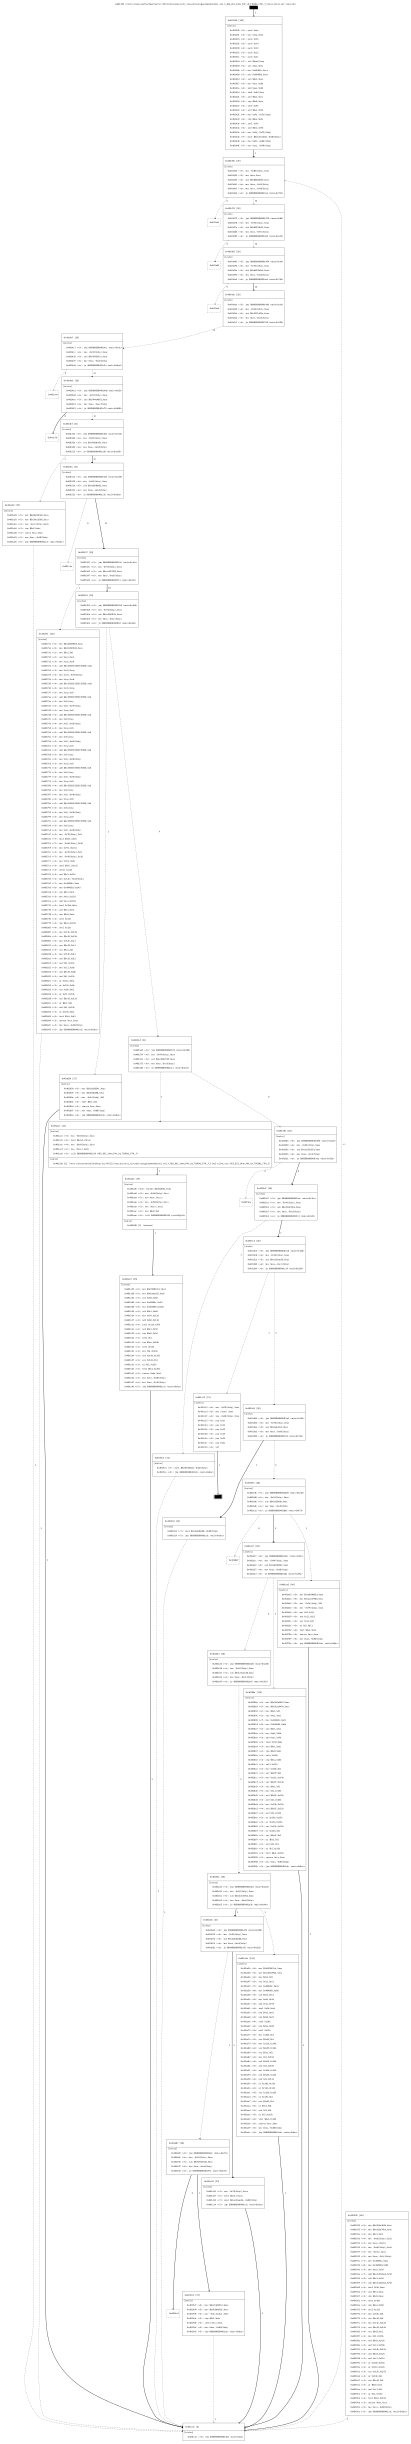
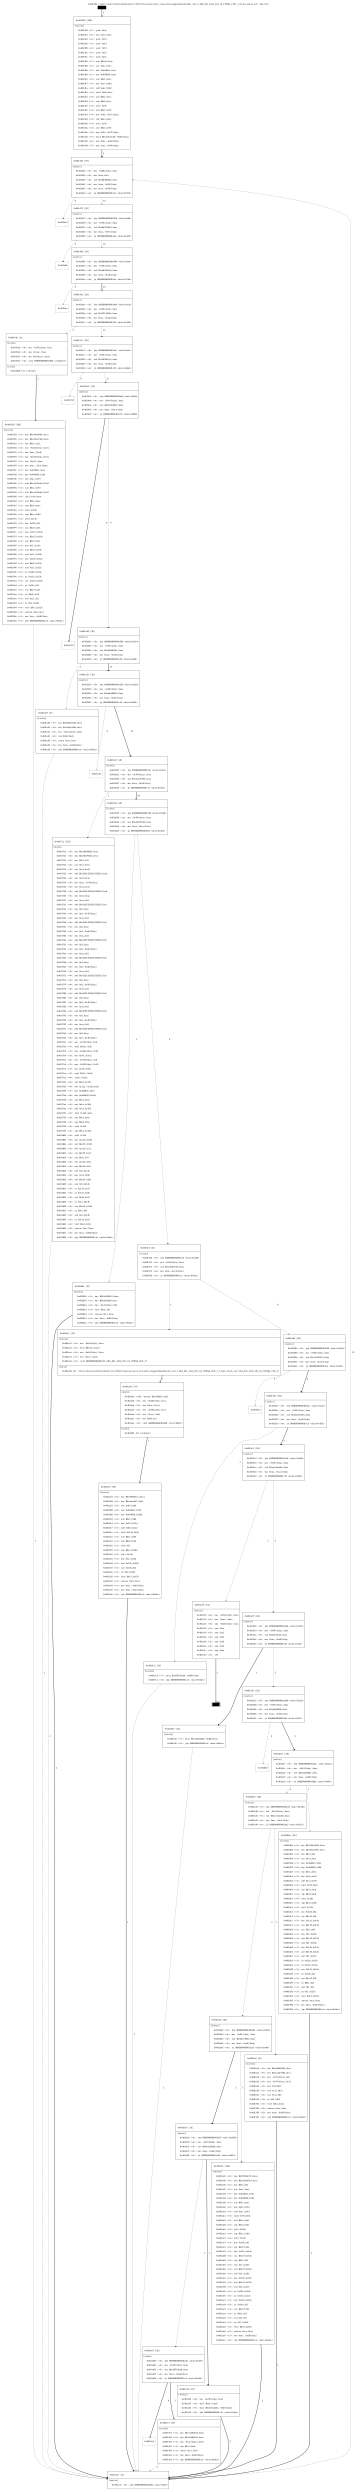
node "0x401910 [16]": added
edge "0x4015fb [28]" -> "0x4016e5 [44]": now "0x401633 [28]" -> "0x4016e5 [44]"
